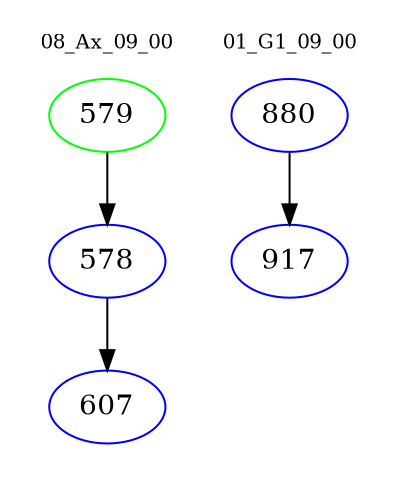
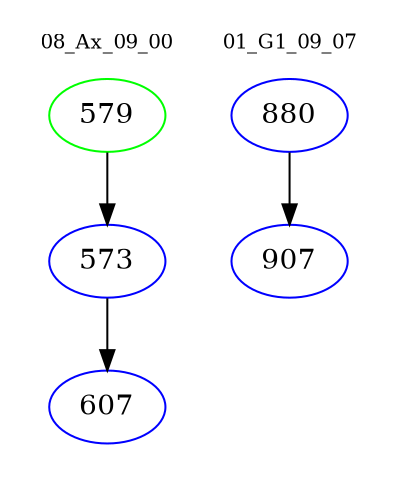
cluster "01_G1_09_00": label "01_G1_09_00" -> "01_G1_09_07"
node "578": label "578" -> "573"
node "917": label "917" -> "907"
